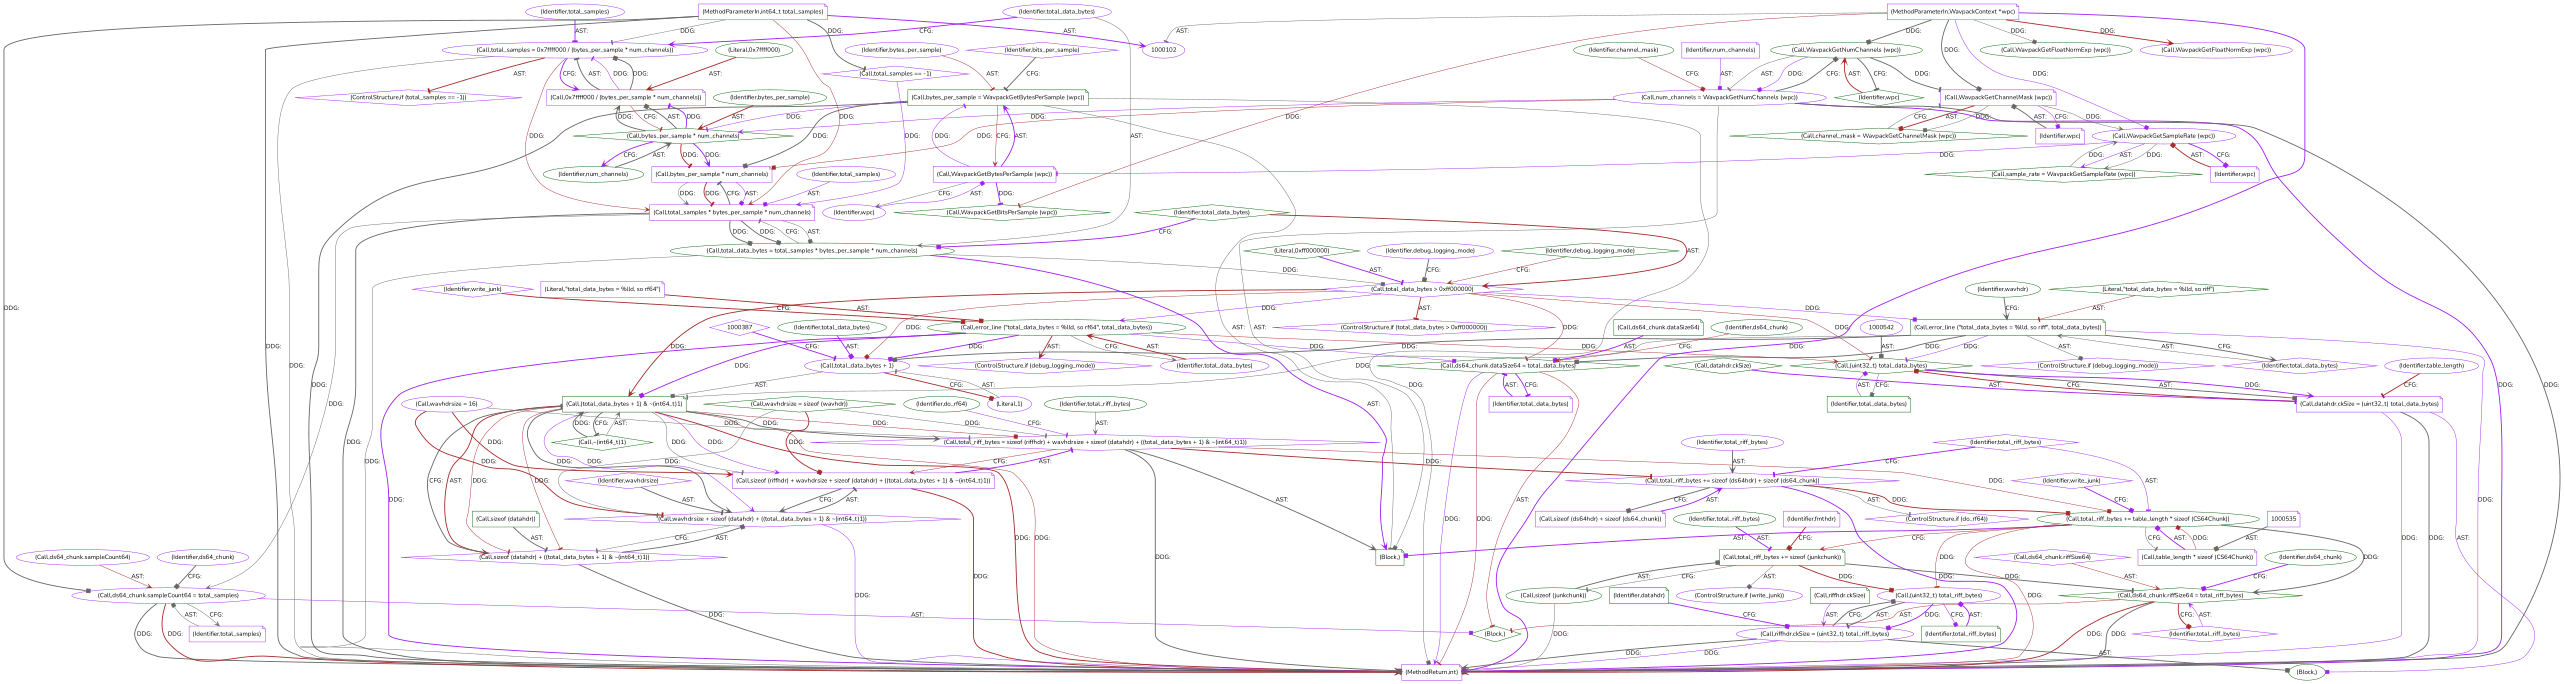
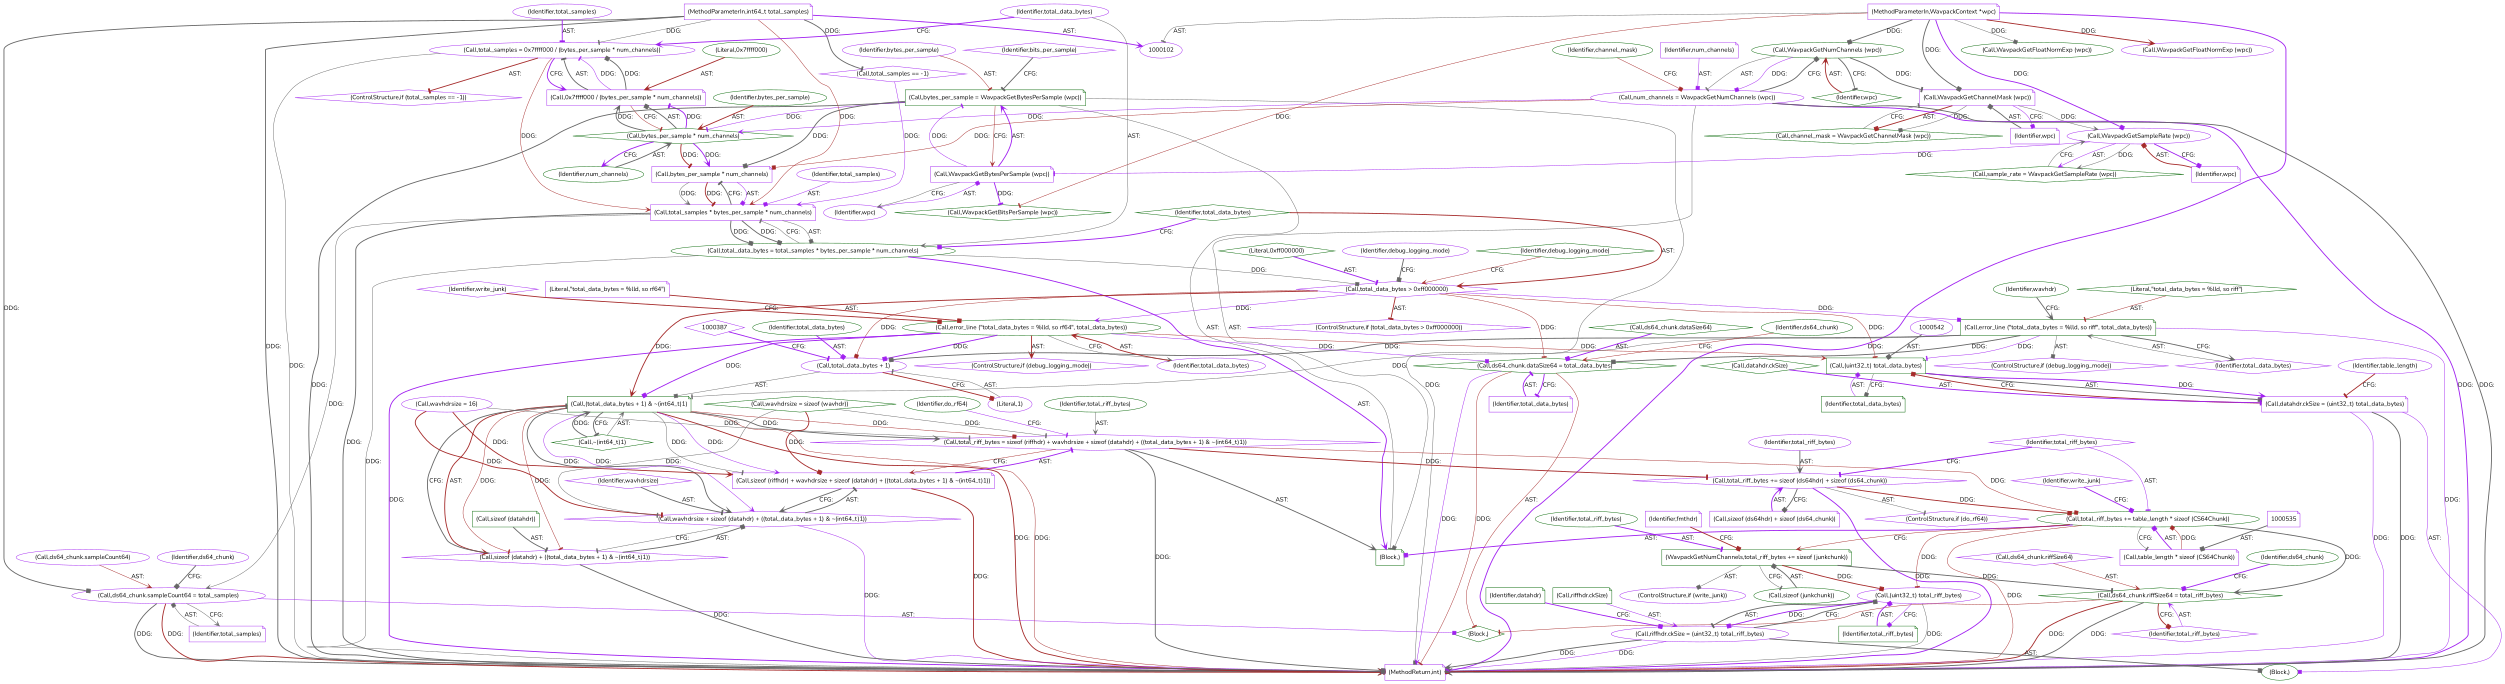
edge "(MethodParameterIn,WavpackContext *wpc)" -> "(Call,WavpackGetSampleRate (wpc))": style solid -> bold
edge "(Call,sample_rate = WavpackGetSampleRate (wpc))" -> "(Call,WavpackGetSampleRate (wpc))": label "DDG: " -> "CFG: "
node "(Call,ds64_chunk.dataSize64)": shape note -> diamond
node "(Call,(uint32_t) total_data_bytes)": shape diamond -> note
node "(Call,total_riff_bytes += sizeof (junkchunk))": label "(Call,total_riff_bytes += sizeof (junkchunk))" -> "(WavpackGetNumChannels,total_riff_bytes += sizeof (junkchunk))"
edge "(Call,sizeof (junkchunk))" -> "(MethodReturn,int)": now "(Call,(uint32_t) total_riff_bytes)" -> "(MethodReturn,int)"
